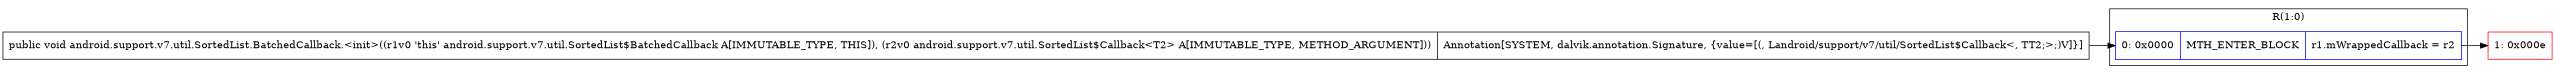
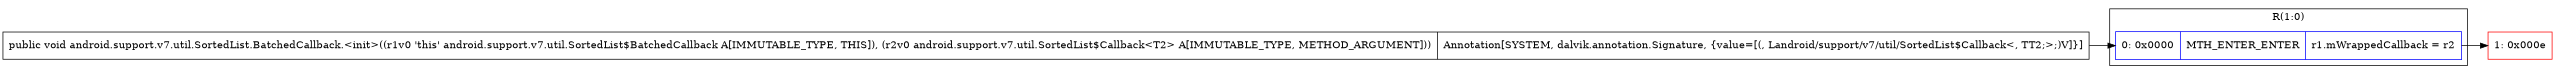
node "0: 0x0000": text "MTH_ENTER_BLOCK" -> "MTH_ENTER_ENTER"
